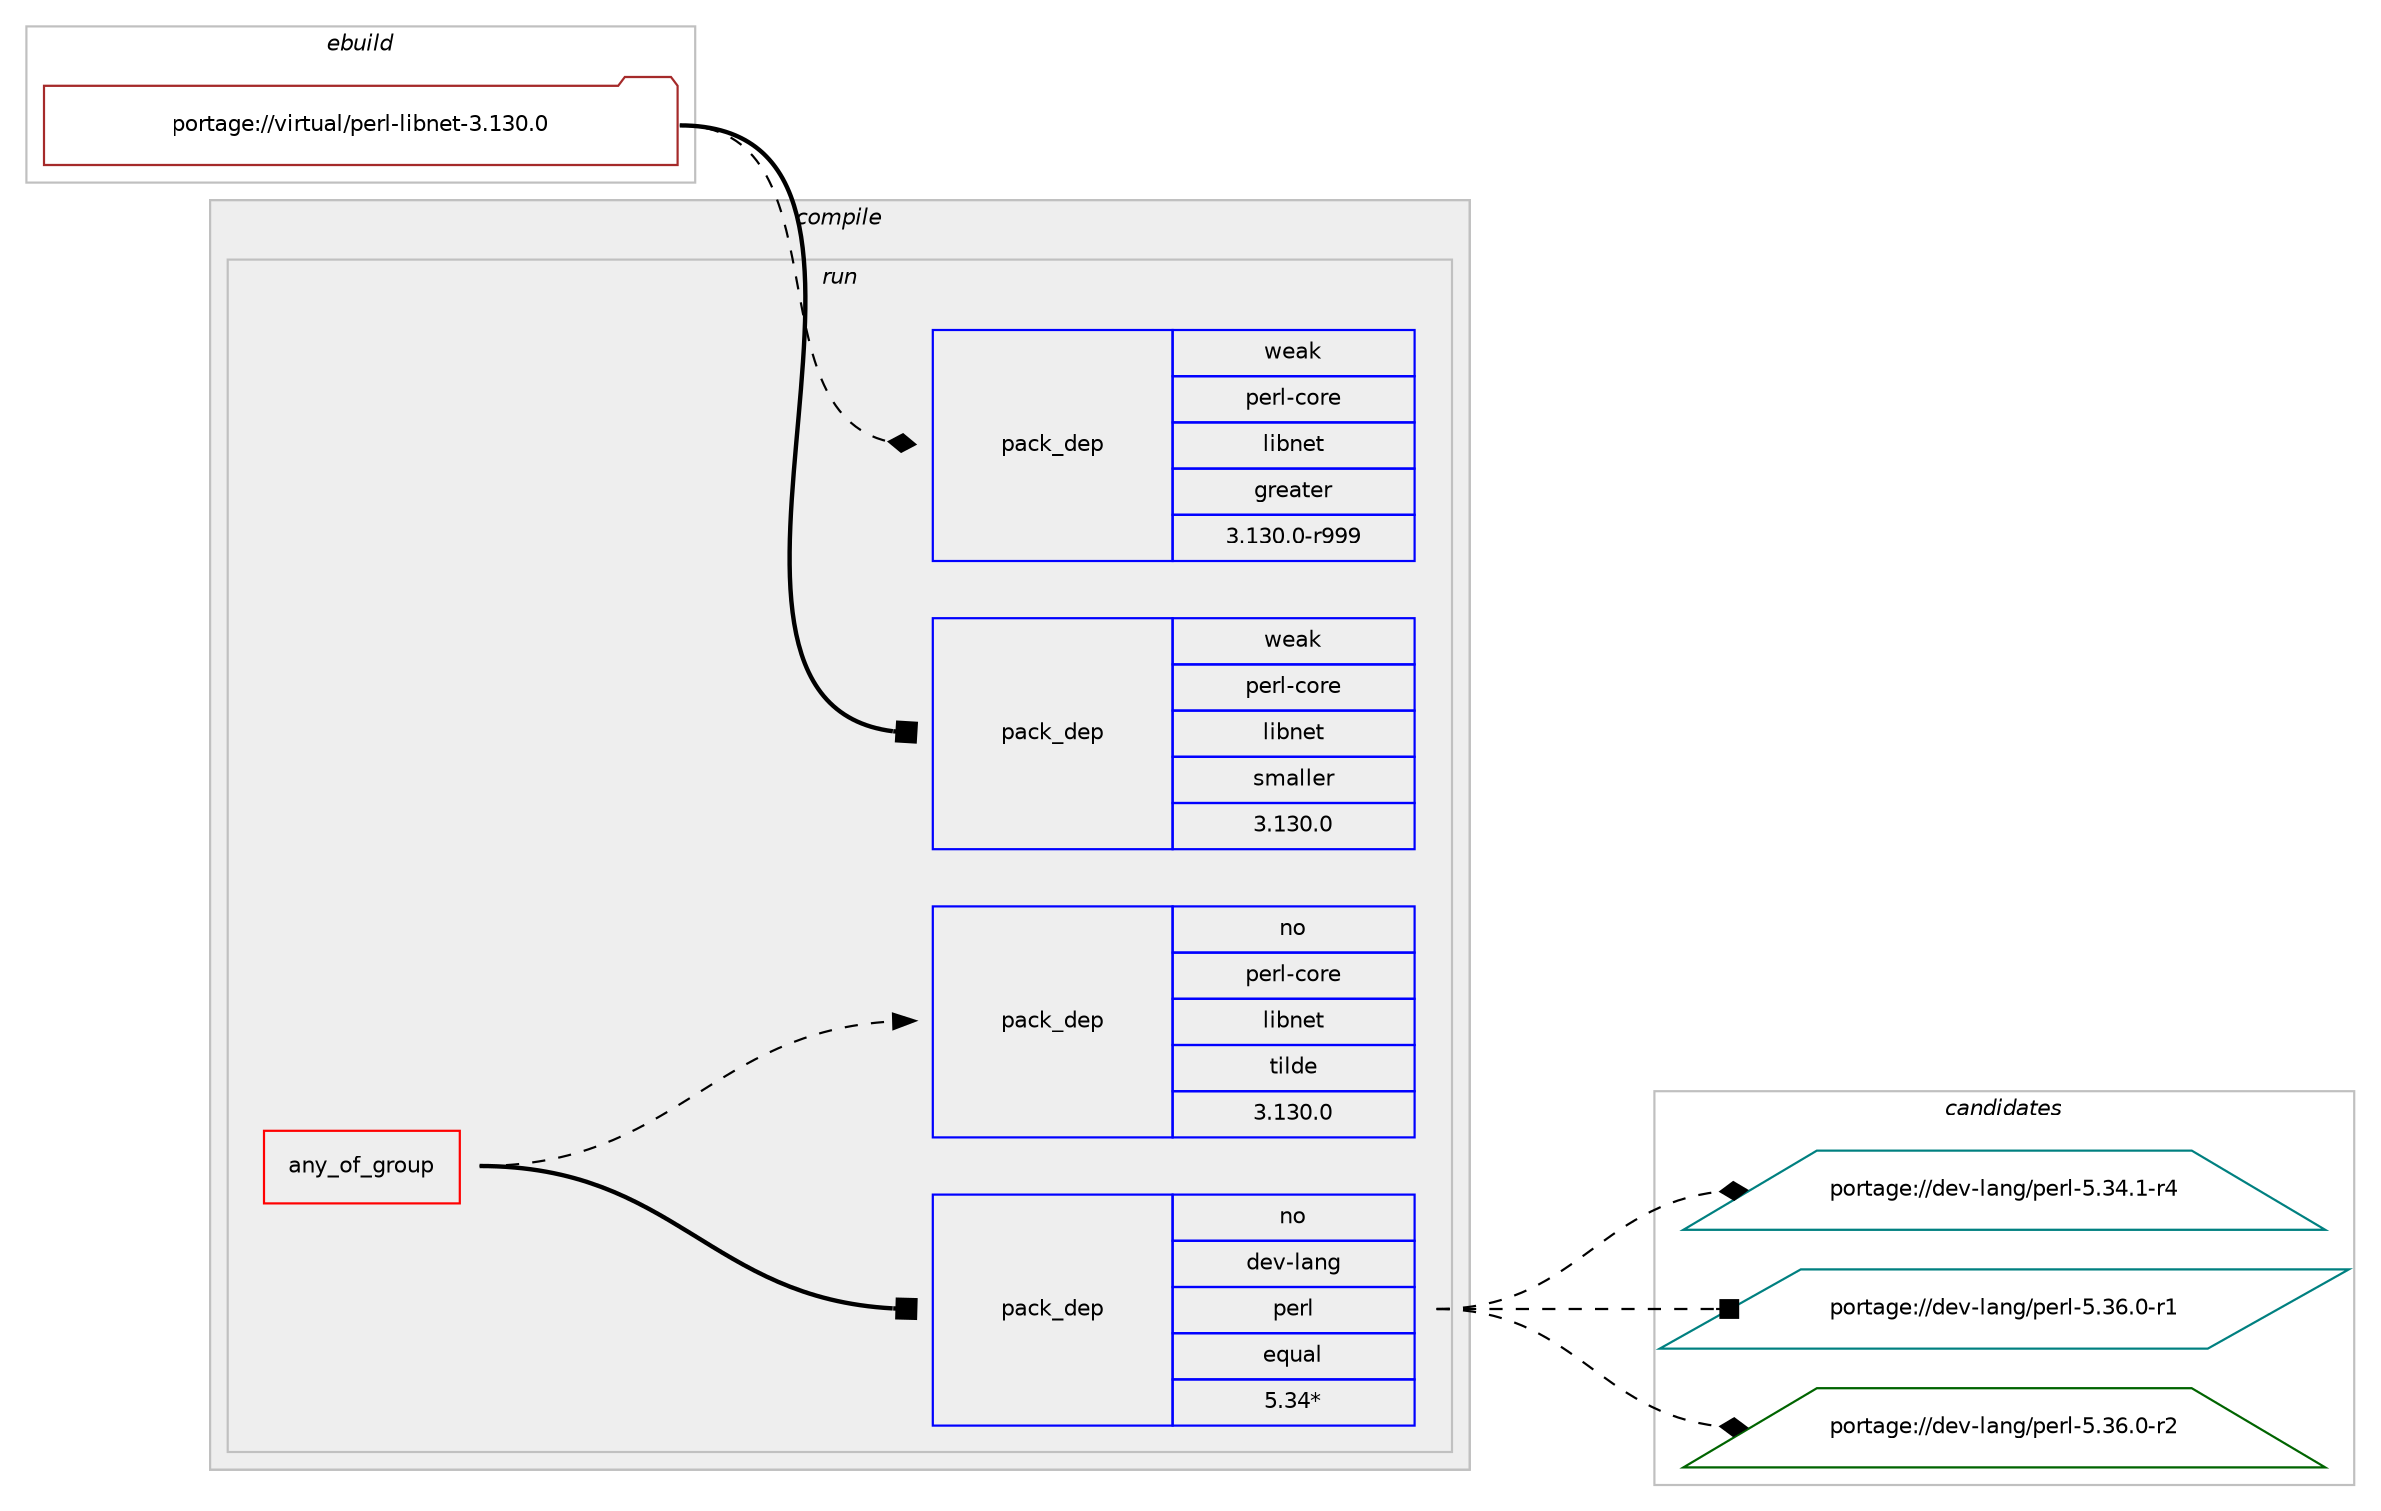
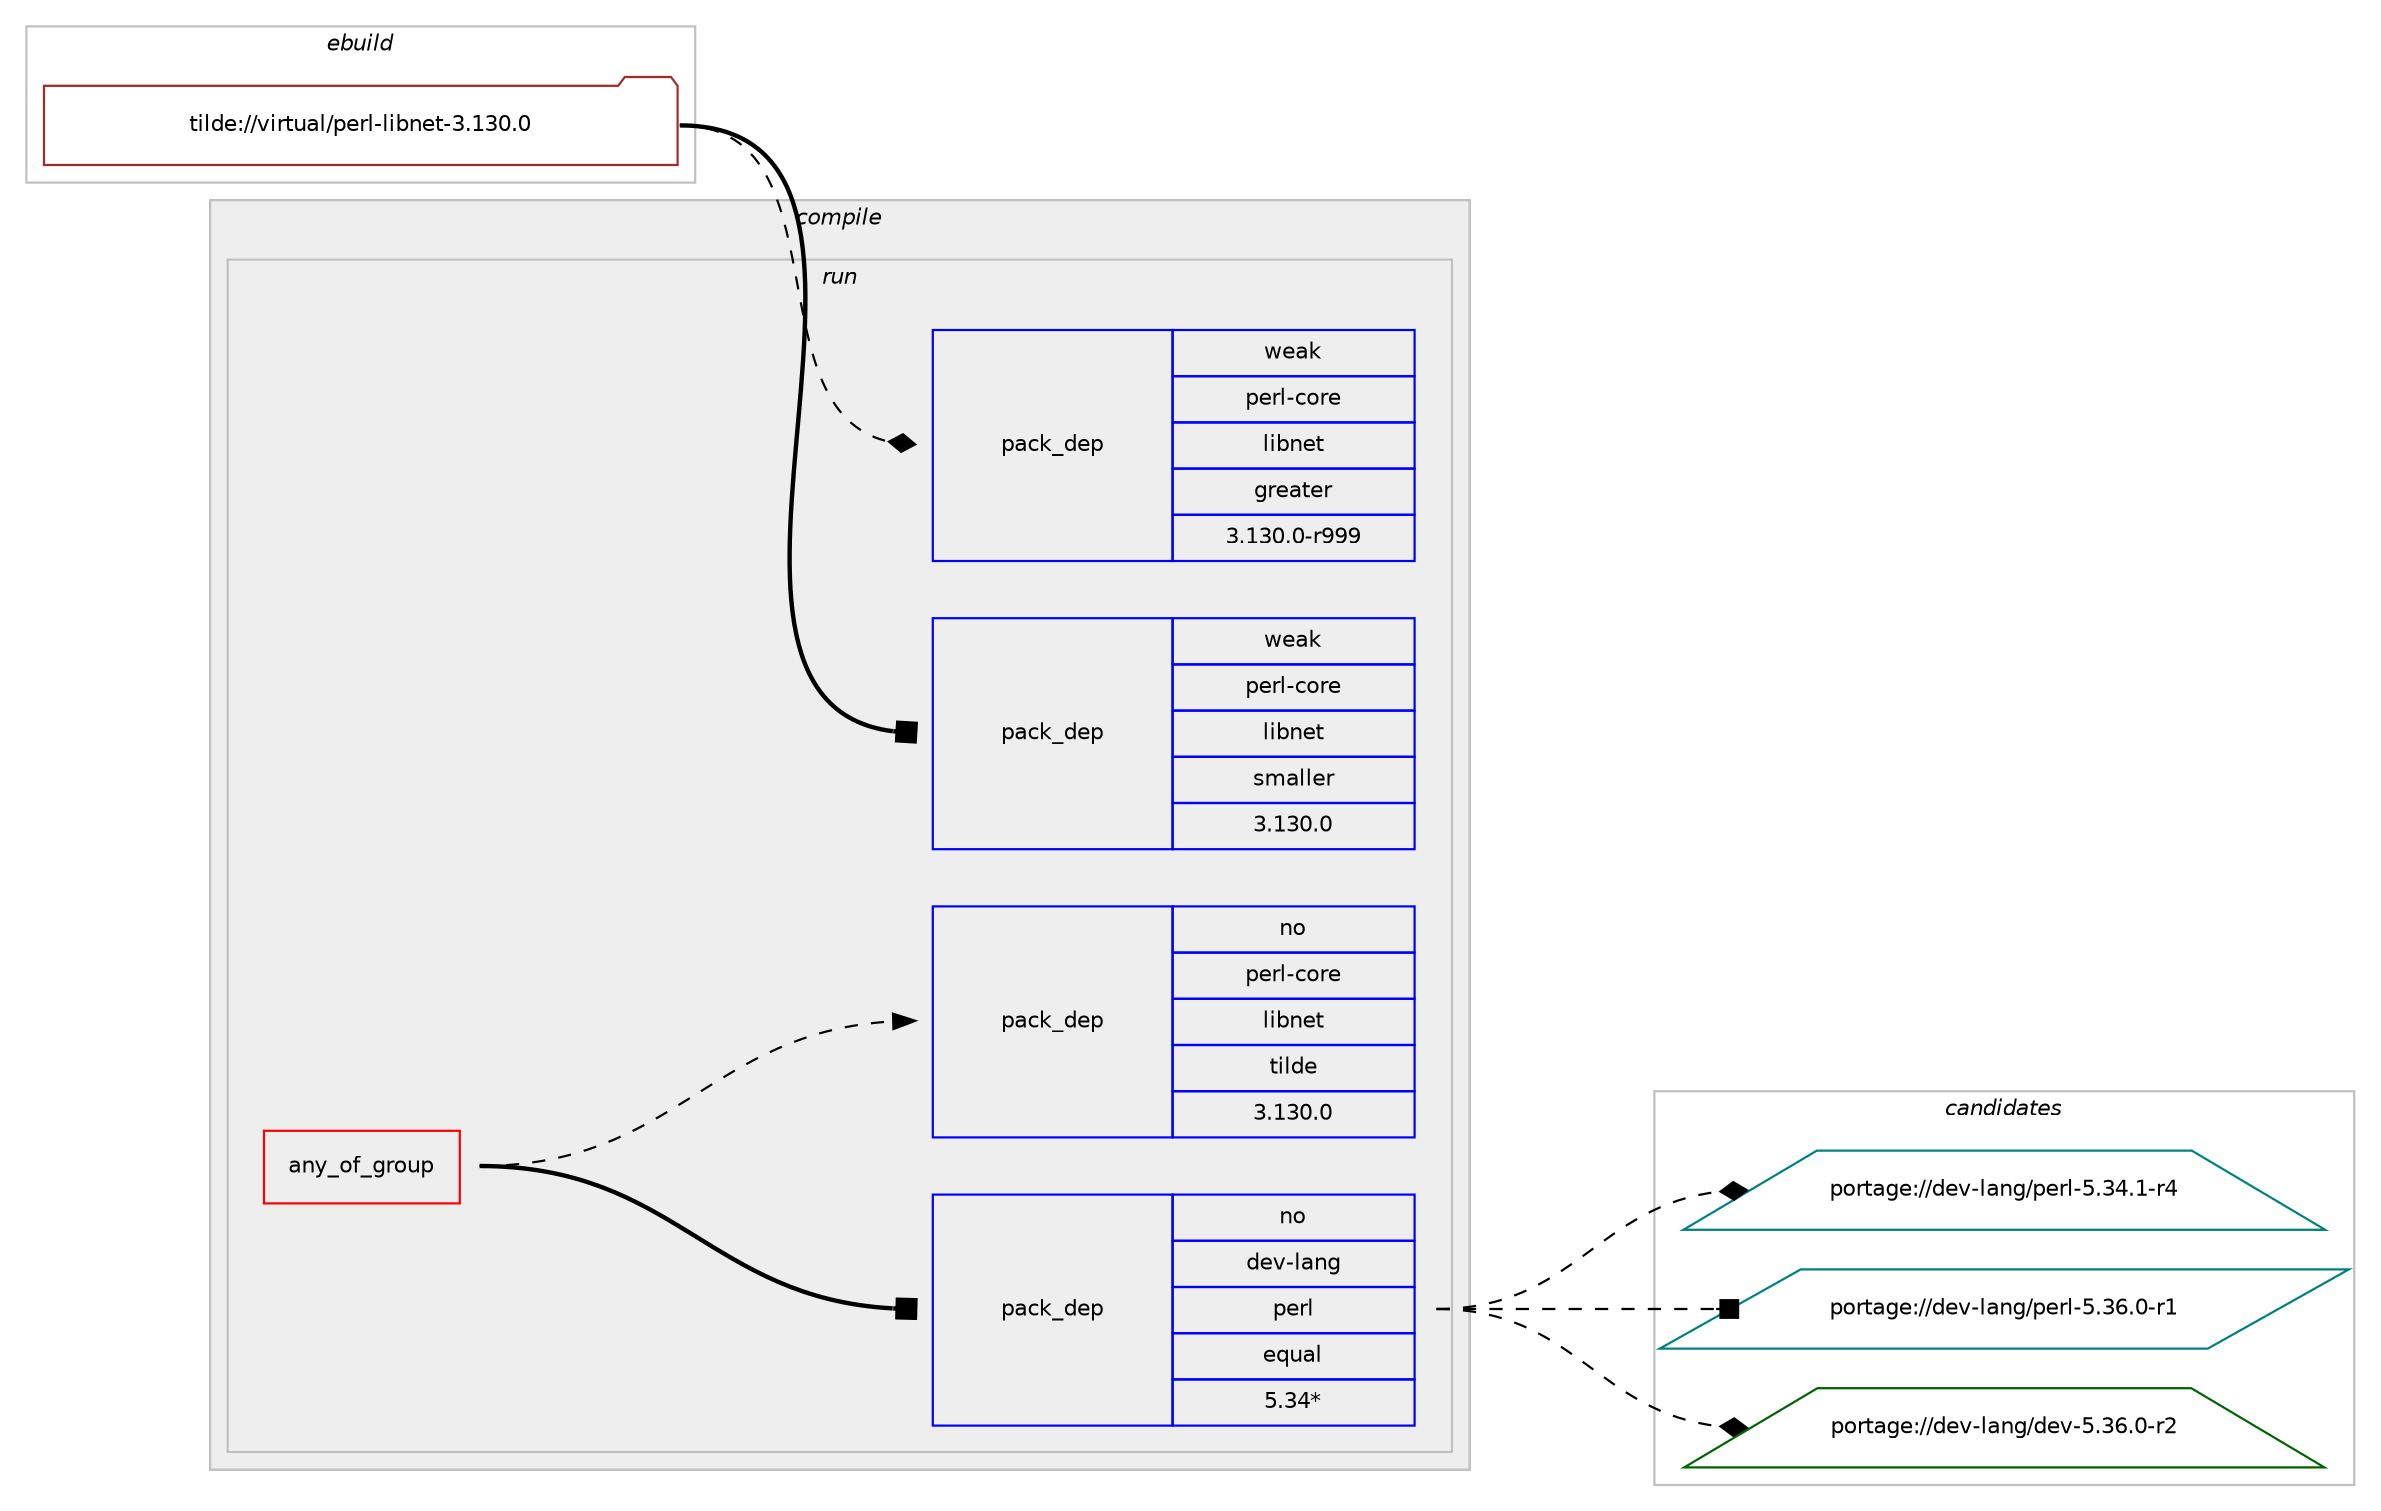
node "portage://virtual/perl-libnet-3.130.0": label "portage://virtual/perl-libnet-3.130.0" -> "tilde://virtual/perl-libnet-3.130.0"
node "portage://dev-lang/perl-5.36.0-r2": label "portage://dev-lang/perl-5.36.0-r2" -> "portage://dev-lang/dev-5.36.0-r2"
